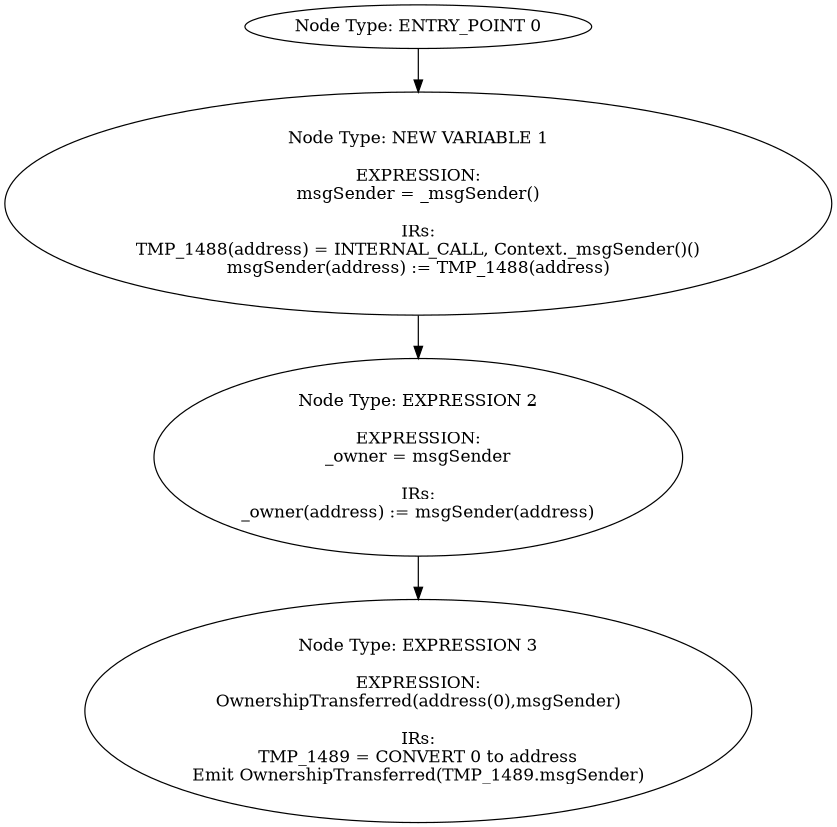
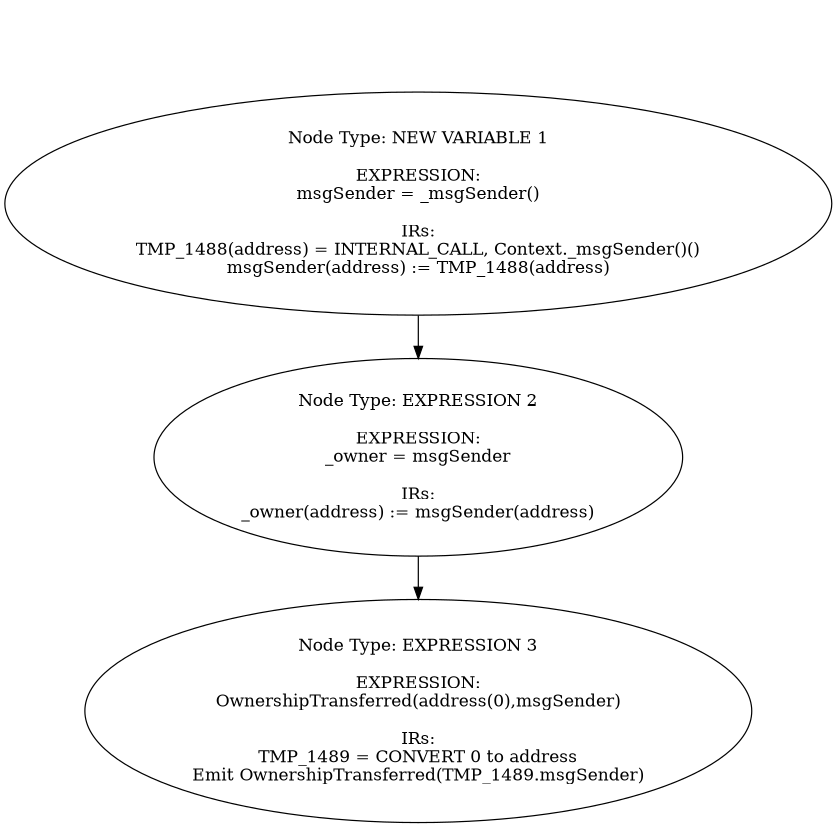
node "Node Type: ENTRY_POINT 0": removed
